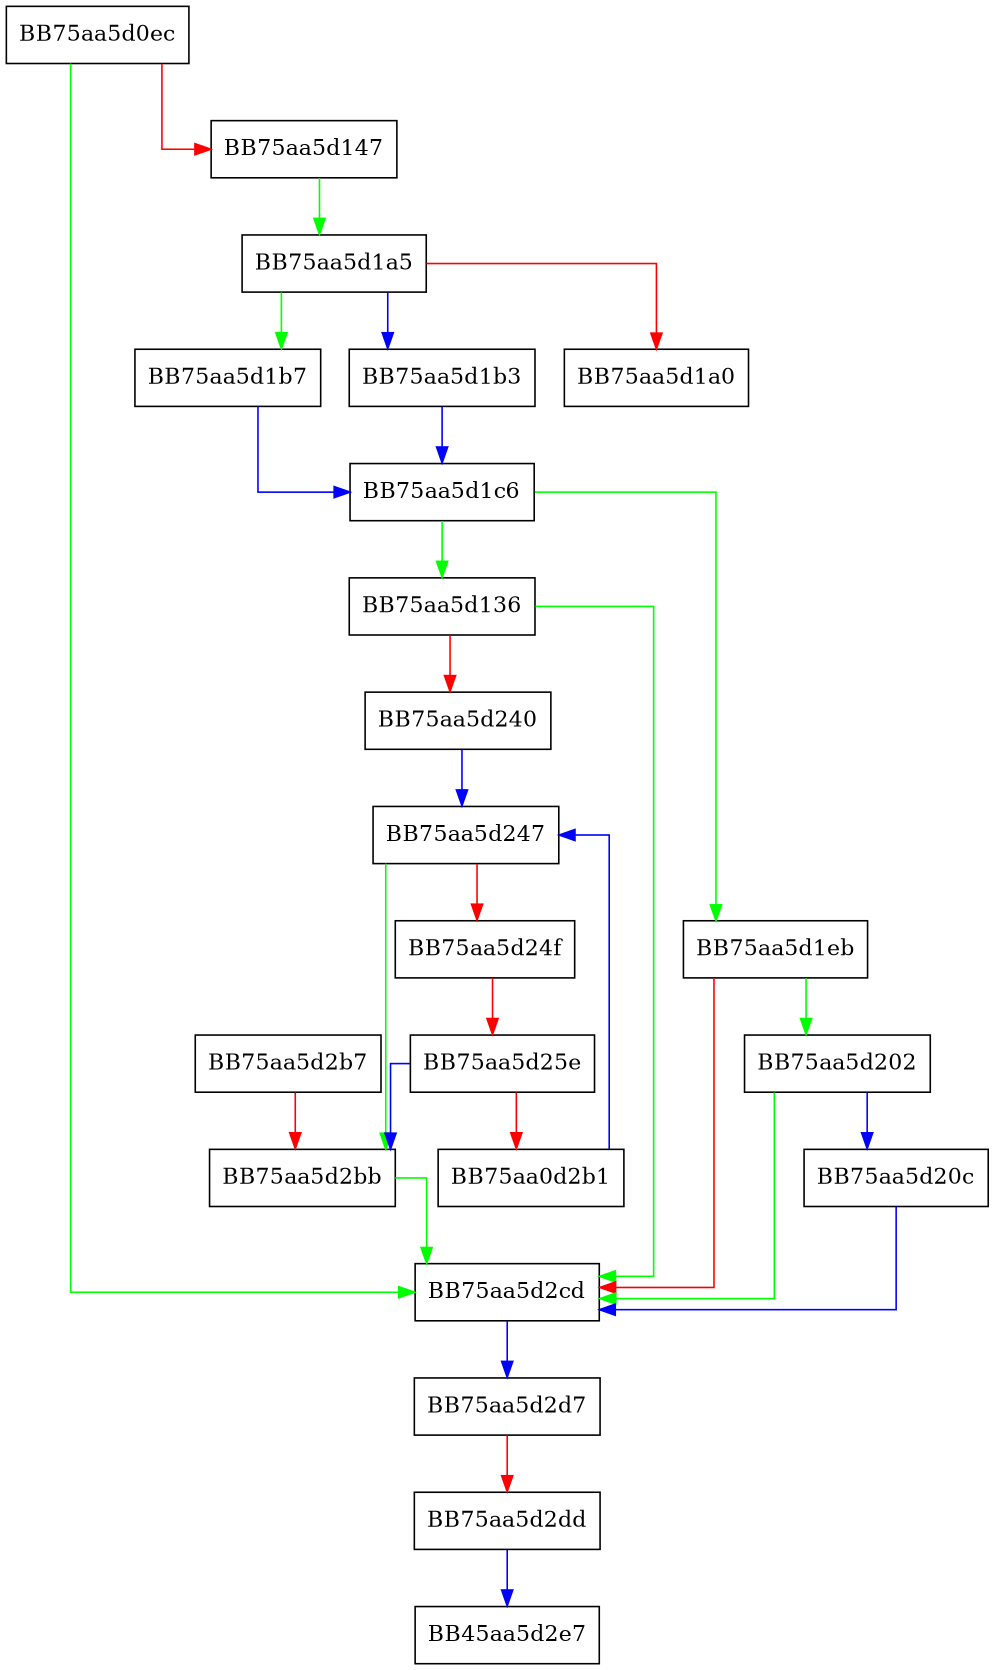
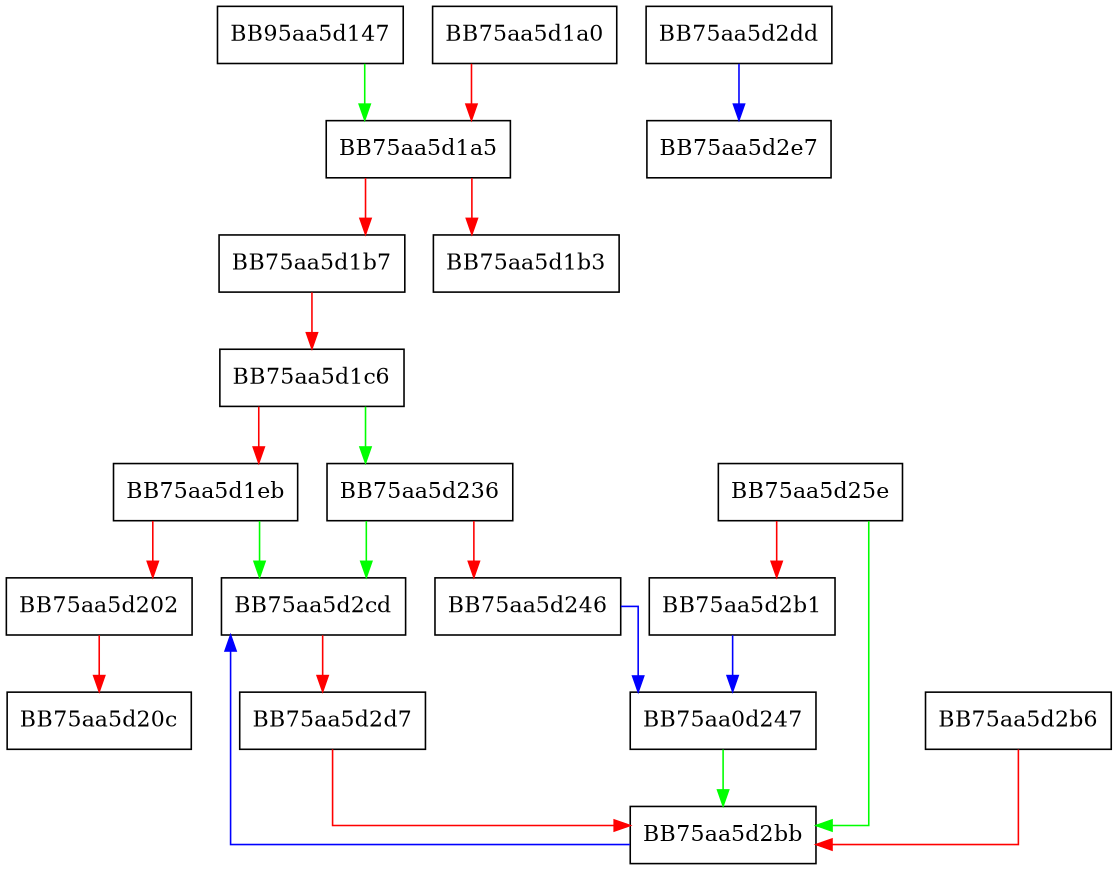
node "BB75aa5d0ec": removed
node "BB75aa5d147": label "BB75aa5d147" -> "BB95aa5d147"
edge "BB75aa5d1a5" -> "BB75aa5d1a0": reversed
edge "BB75aa5d1a5" -> "BB75aa5d1b7": color green -> red
edge "BB75aa5d1a5" -> "BB75aa5d1b3": color blue -> red
edge "BB75aa5d1b3" -> "BB75aa5d1c6": removed
edge "BB75aa5d1b7" -> "BB75aa5d1c6": color blue -> red
node "BB75aa5d136": label "BB75aa5d136" -> "BB75aa5d236"
edge "BB75aa5d1c6" -> "BB75aa5d1eb": color green -> red
node "BB75aa5d240": label "BB75aa5d240" -> "BB75aa5d246"
node "BB75aa5d247": label "BB75aa5d247" -> "BB75aa0d247"
node "BB75aa5d24f": removed
edge "BB75aa5d1eb" -> "BB75aa5d202": color green -> red
node "BB75aa5d2b7": label "BB75aa5d2b7" -> "BB75aa5d2b6"
edge "BB75aa5d25e" -> "BB75aa5d2bb": color blue -> green
edge "BB75aa5d202" -> "BB75aa5d20c": color blue -> red
node "BB75aa0d2b1": label "BB75aa0d2b1" -> "BB75aa5d2b1"
edge "BB75aa5d1eb" -> "BB75aa5d2cd": color red -> green
edge "BB75aa5d2bb" -> "BB75aa5d2cd": color green -> blue
edge "BB75aa5d202" -> "BB75aa5d2cd": removed
edge "BB75aa5d20c" -> "BB75aa5d2cd": removed
edge "BB75aa5d2cd" -> "BB75aa5d2d7": color blue -> red
edge "BB75aa5d2d7" -> "BB75aa5d2dd": now "BB75aa5d2d7" -> "BB75aa5d2bb"
node "BB45aa5d2e7": label "BB45aa5d2e7" -> "BB75aa5d2e7"
